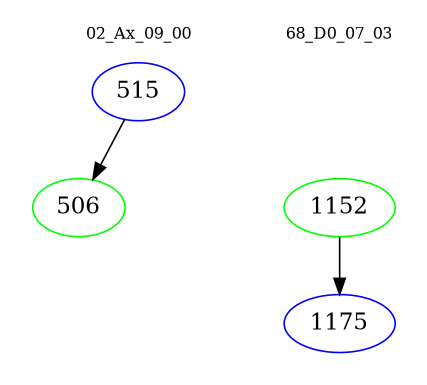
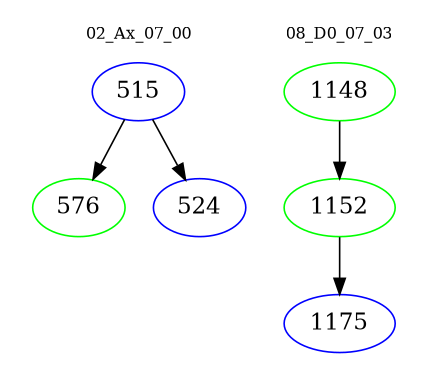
cluster "02_Ax_09_00": label "02_Ax_09_00" -> "02_Ax_07_00"
cluster "68_D0_07_03": label "68_D0_07_03" -> "08_D0_07_03"
node "1148": added
node "506": label "506" -> "576"
node "524": added
